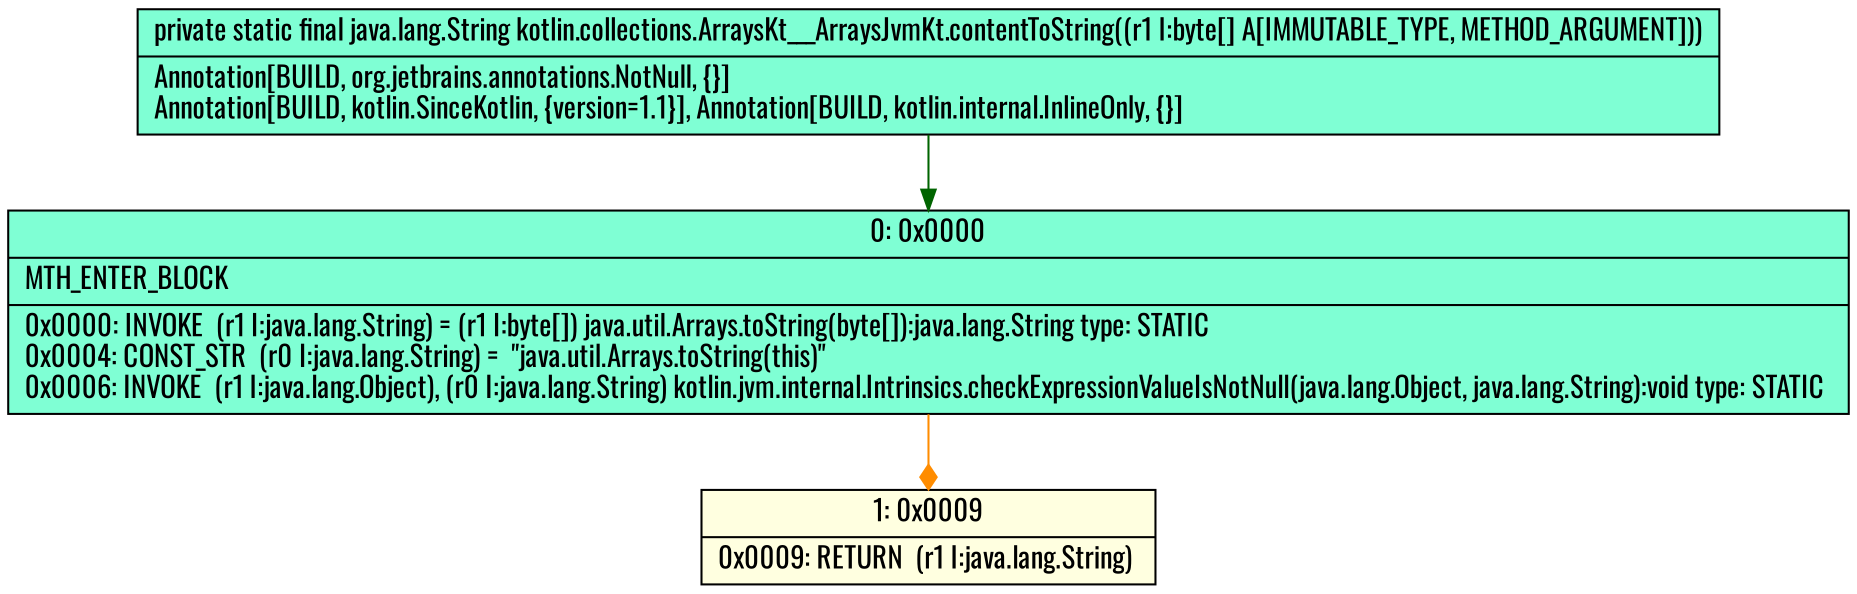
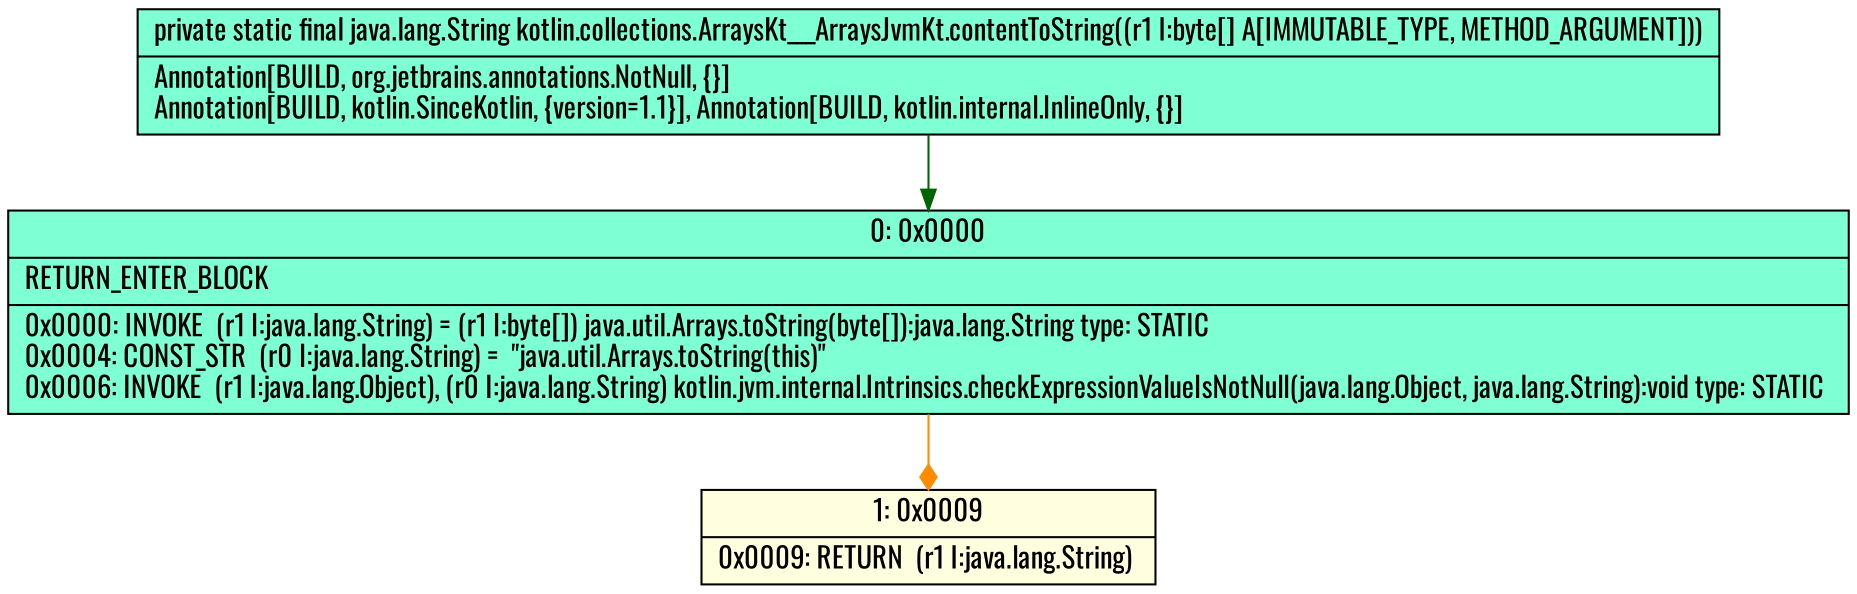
node "0: 0x0000": text "MTH_ENTER_BLOCK" -> "RETURN_ENTER_BLOCK"
